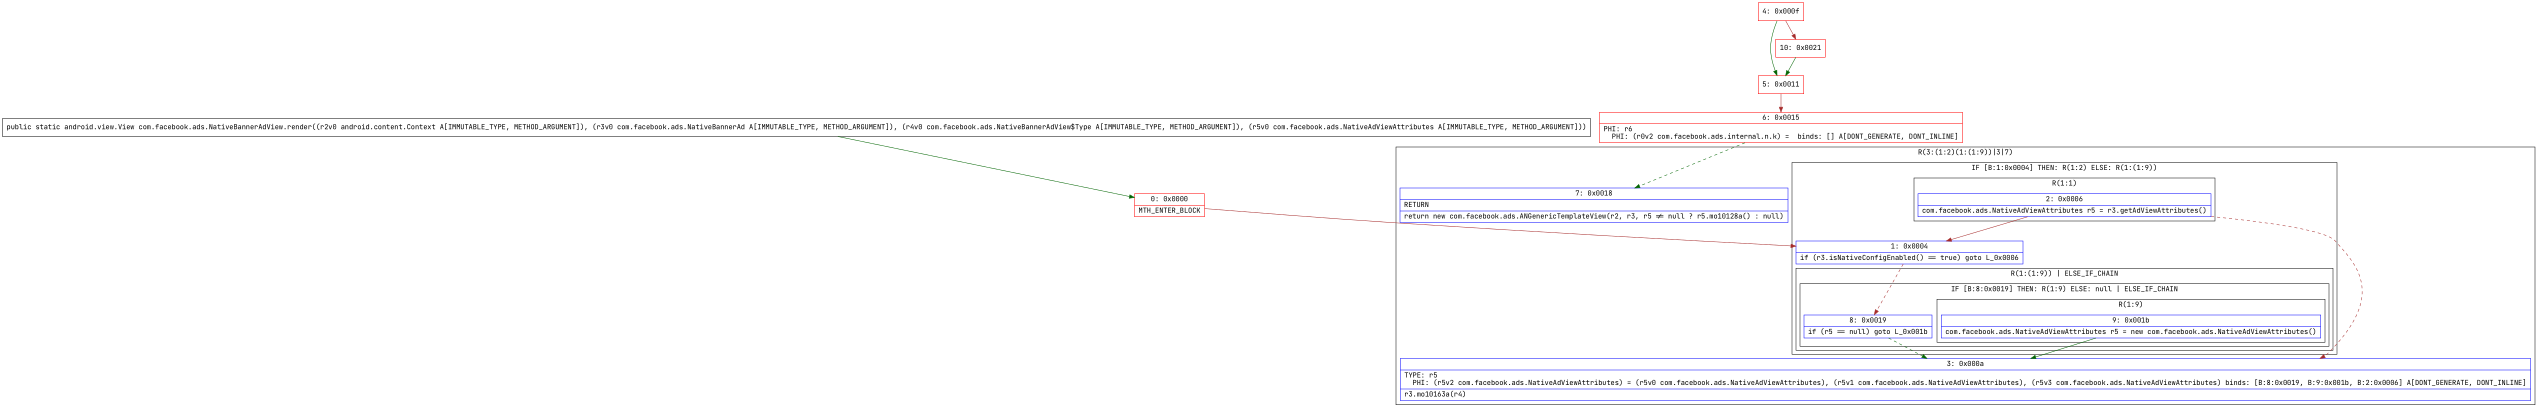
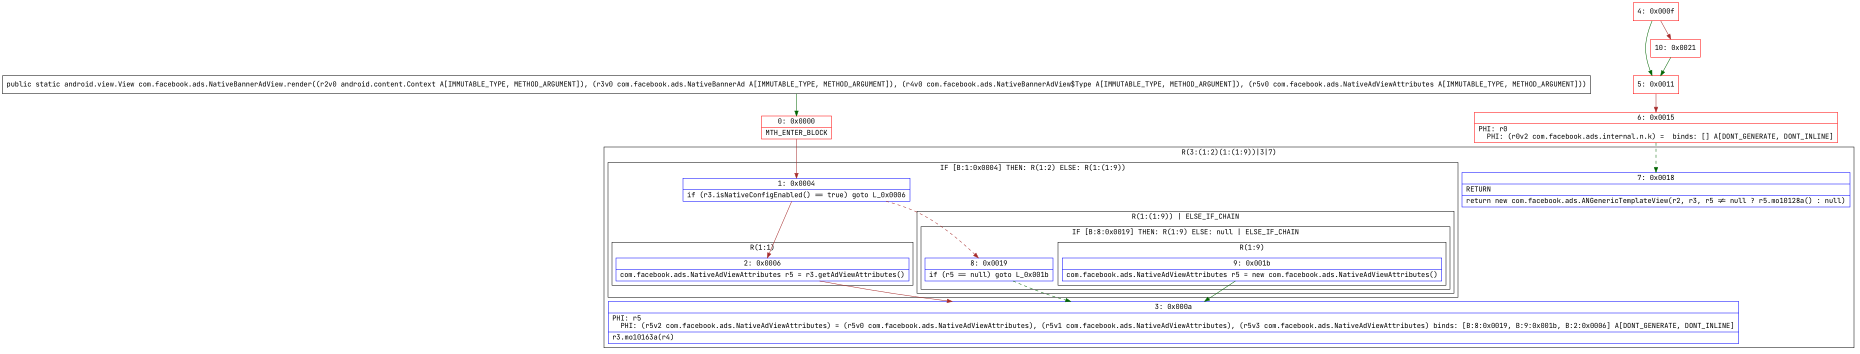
node "6: 0x0015": text "PHI: r6" -> "PHI: r0"
edge "2: 0x0006" -> "1: 0x0004": reversed
edge "2: 0x0006" -> "3: 0x000a": style dashed -> solid
node "3: 0x000a": text "TYPE: r5" -> "PHI: r5"
